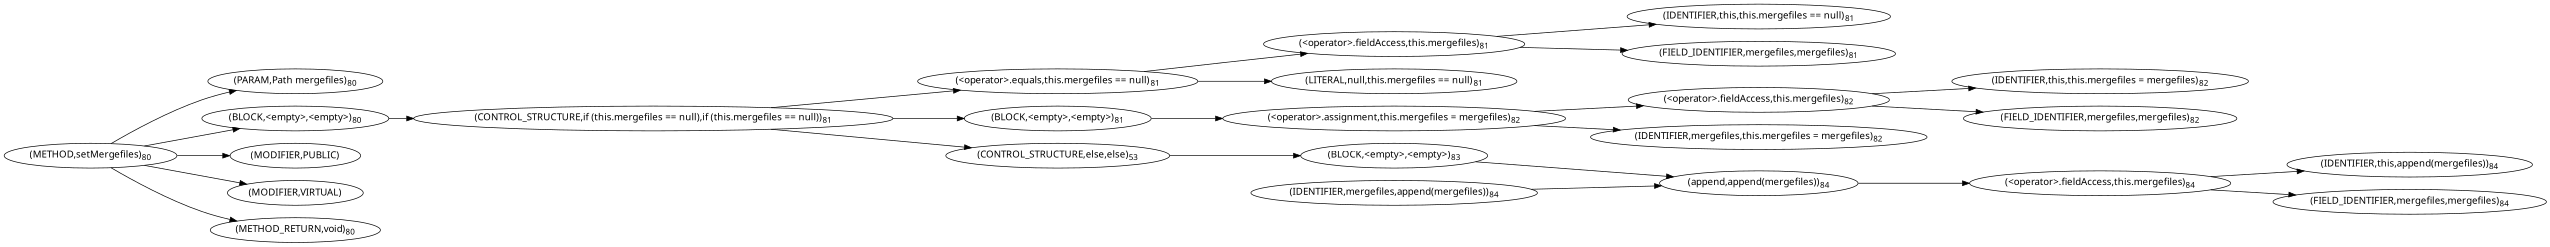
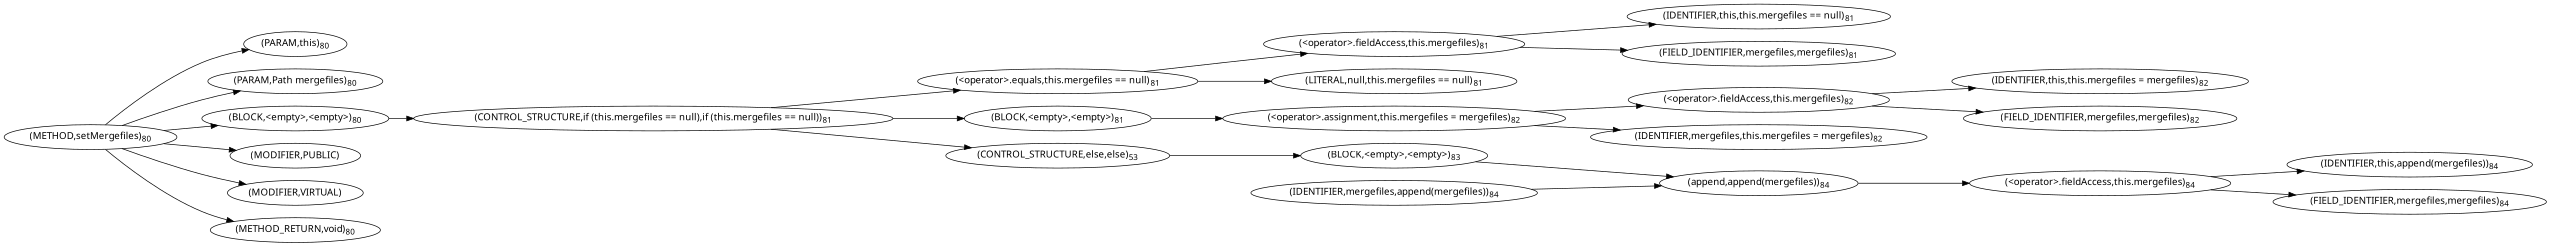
node "(PARAM,this)": added
